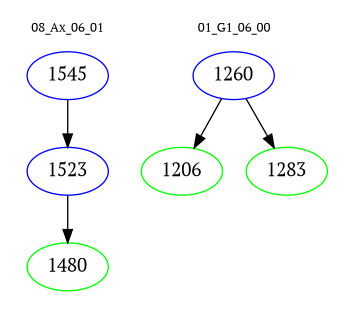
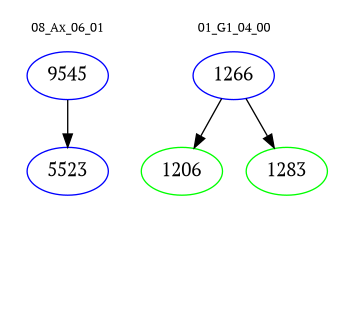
cluster "01_G1_06_00": label "01_G1_06_00" -> "01_G1_04_00"
node "1545": label "1545" -> "9545"
node "1260": label "1260" -> "1266"
node "1523": label "1523" -> "5523"
node "1480": removed
